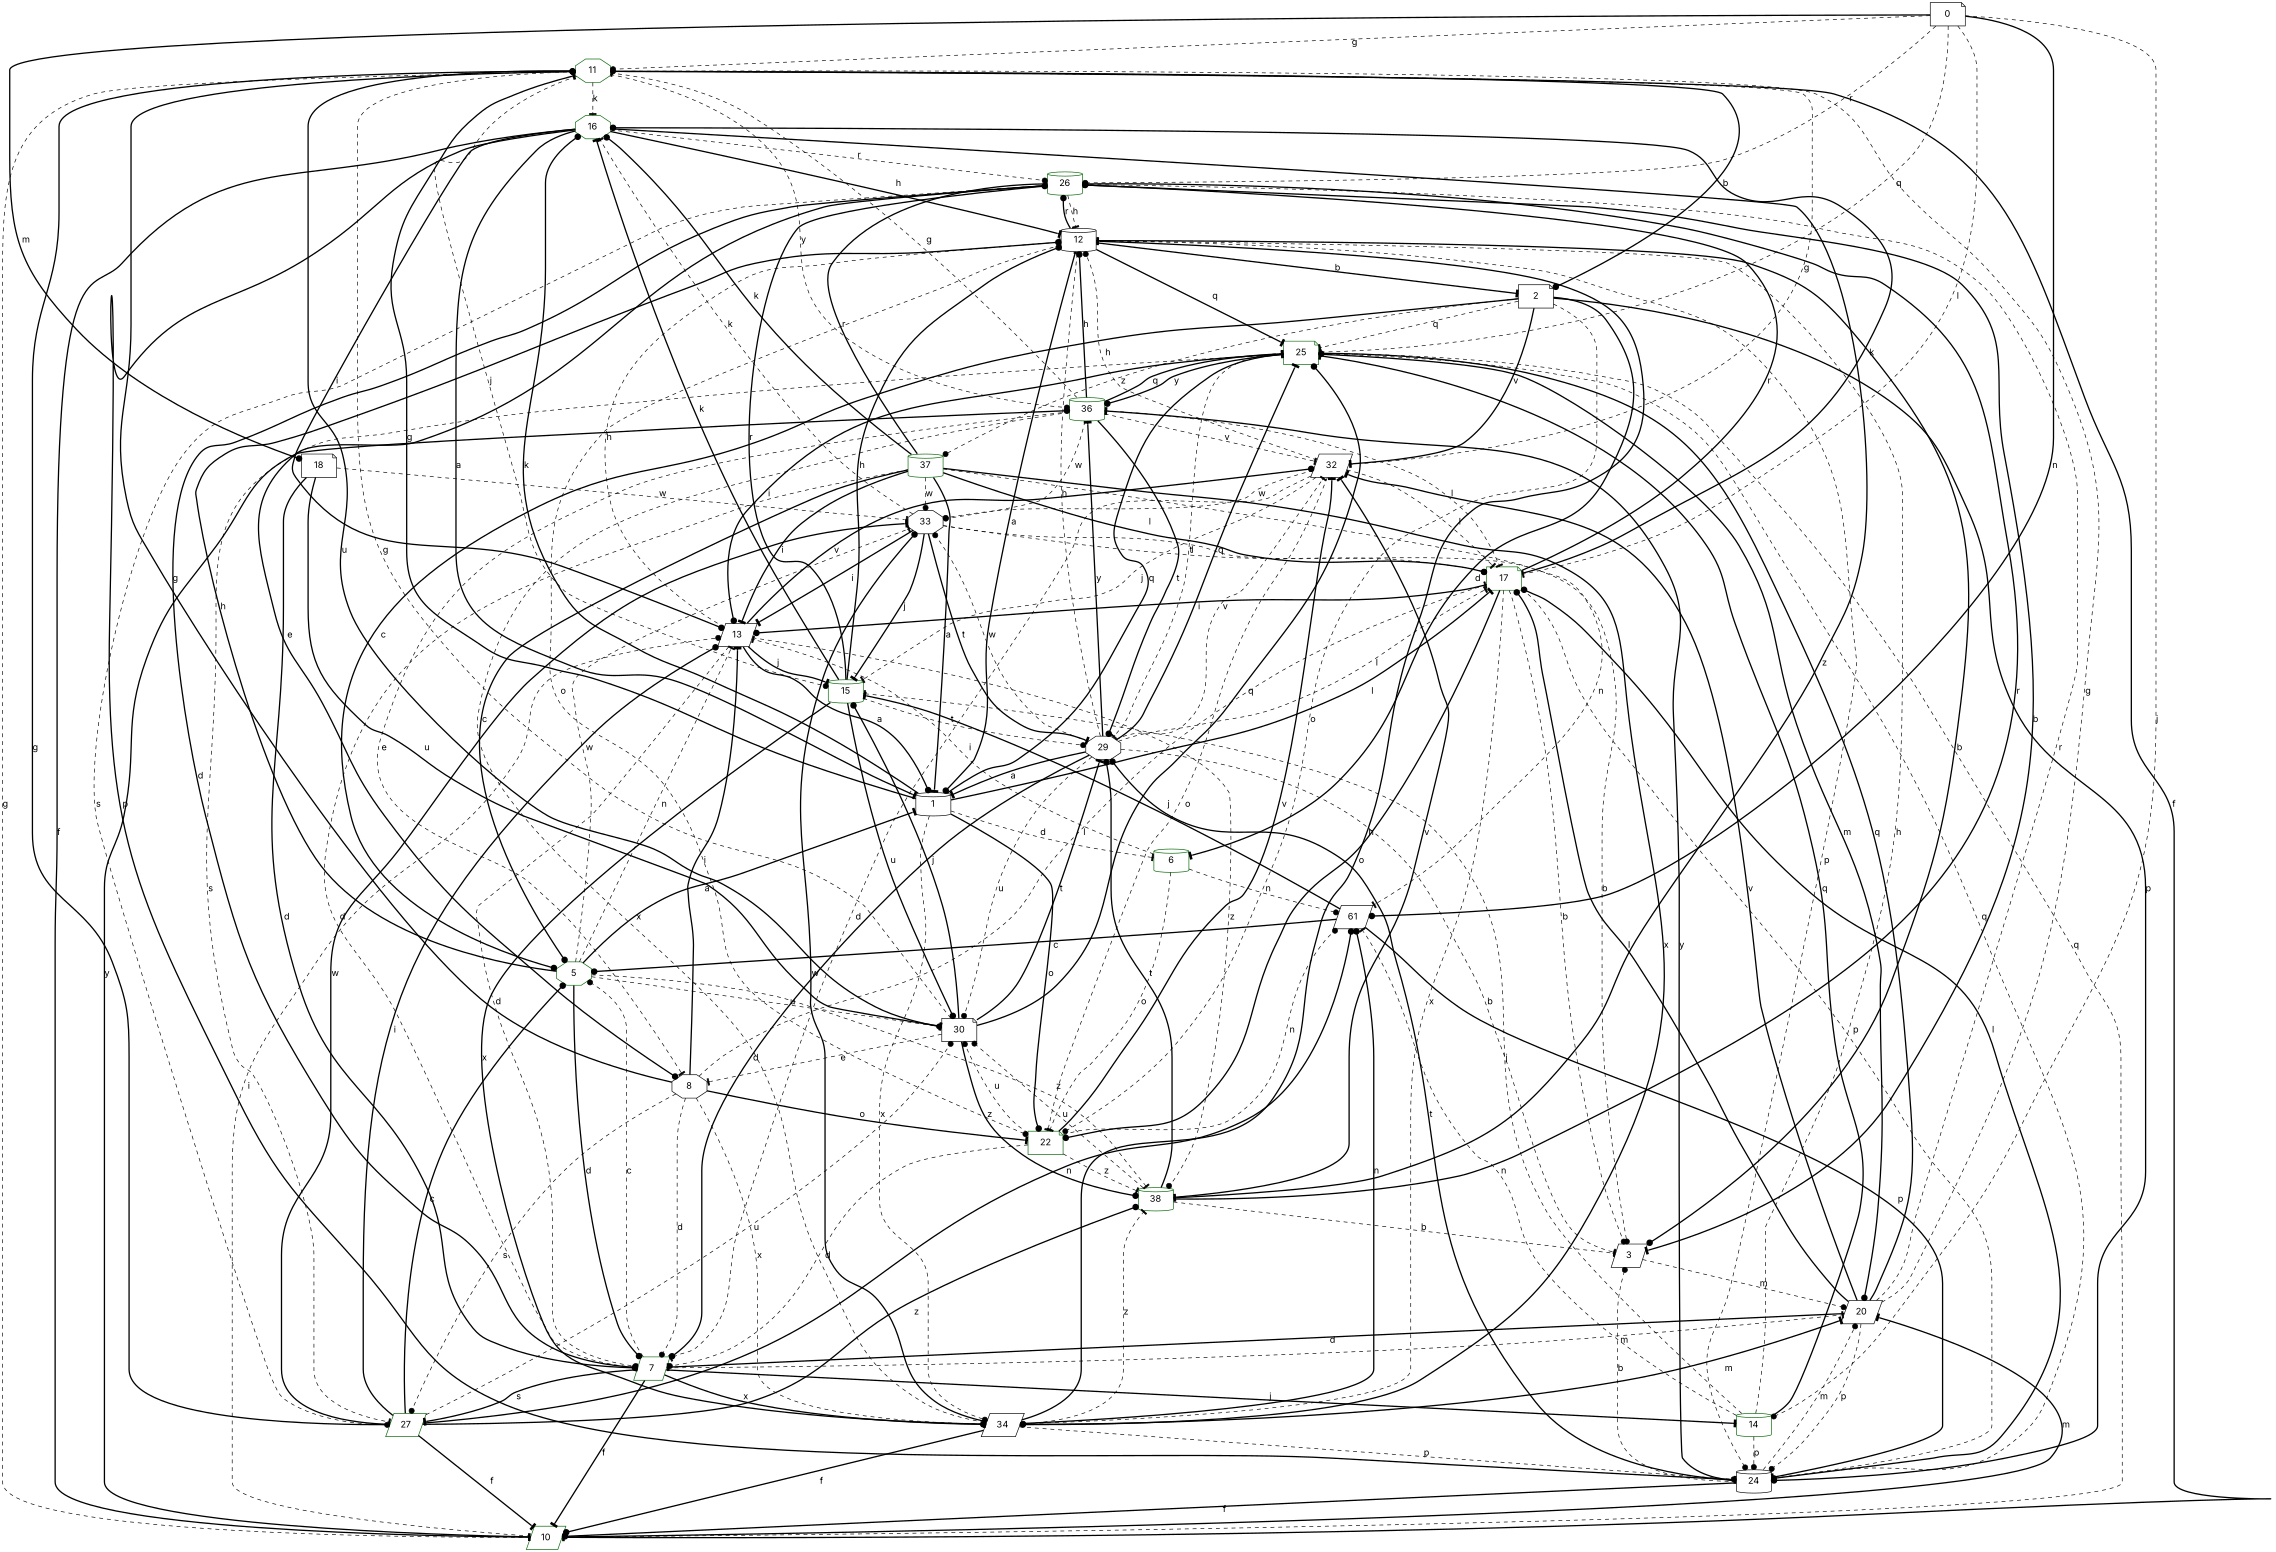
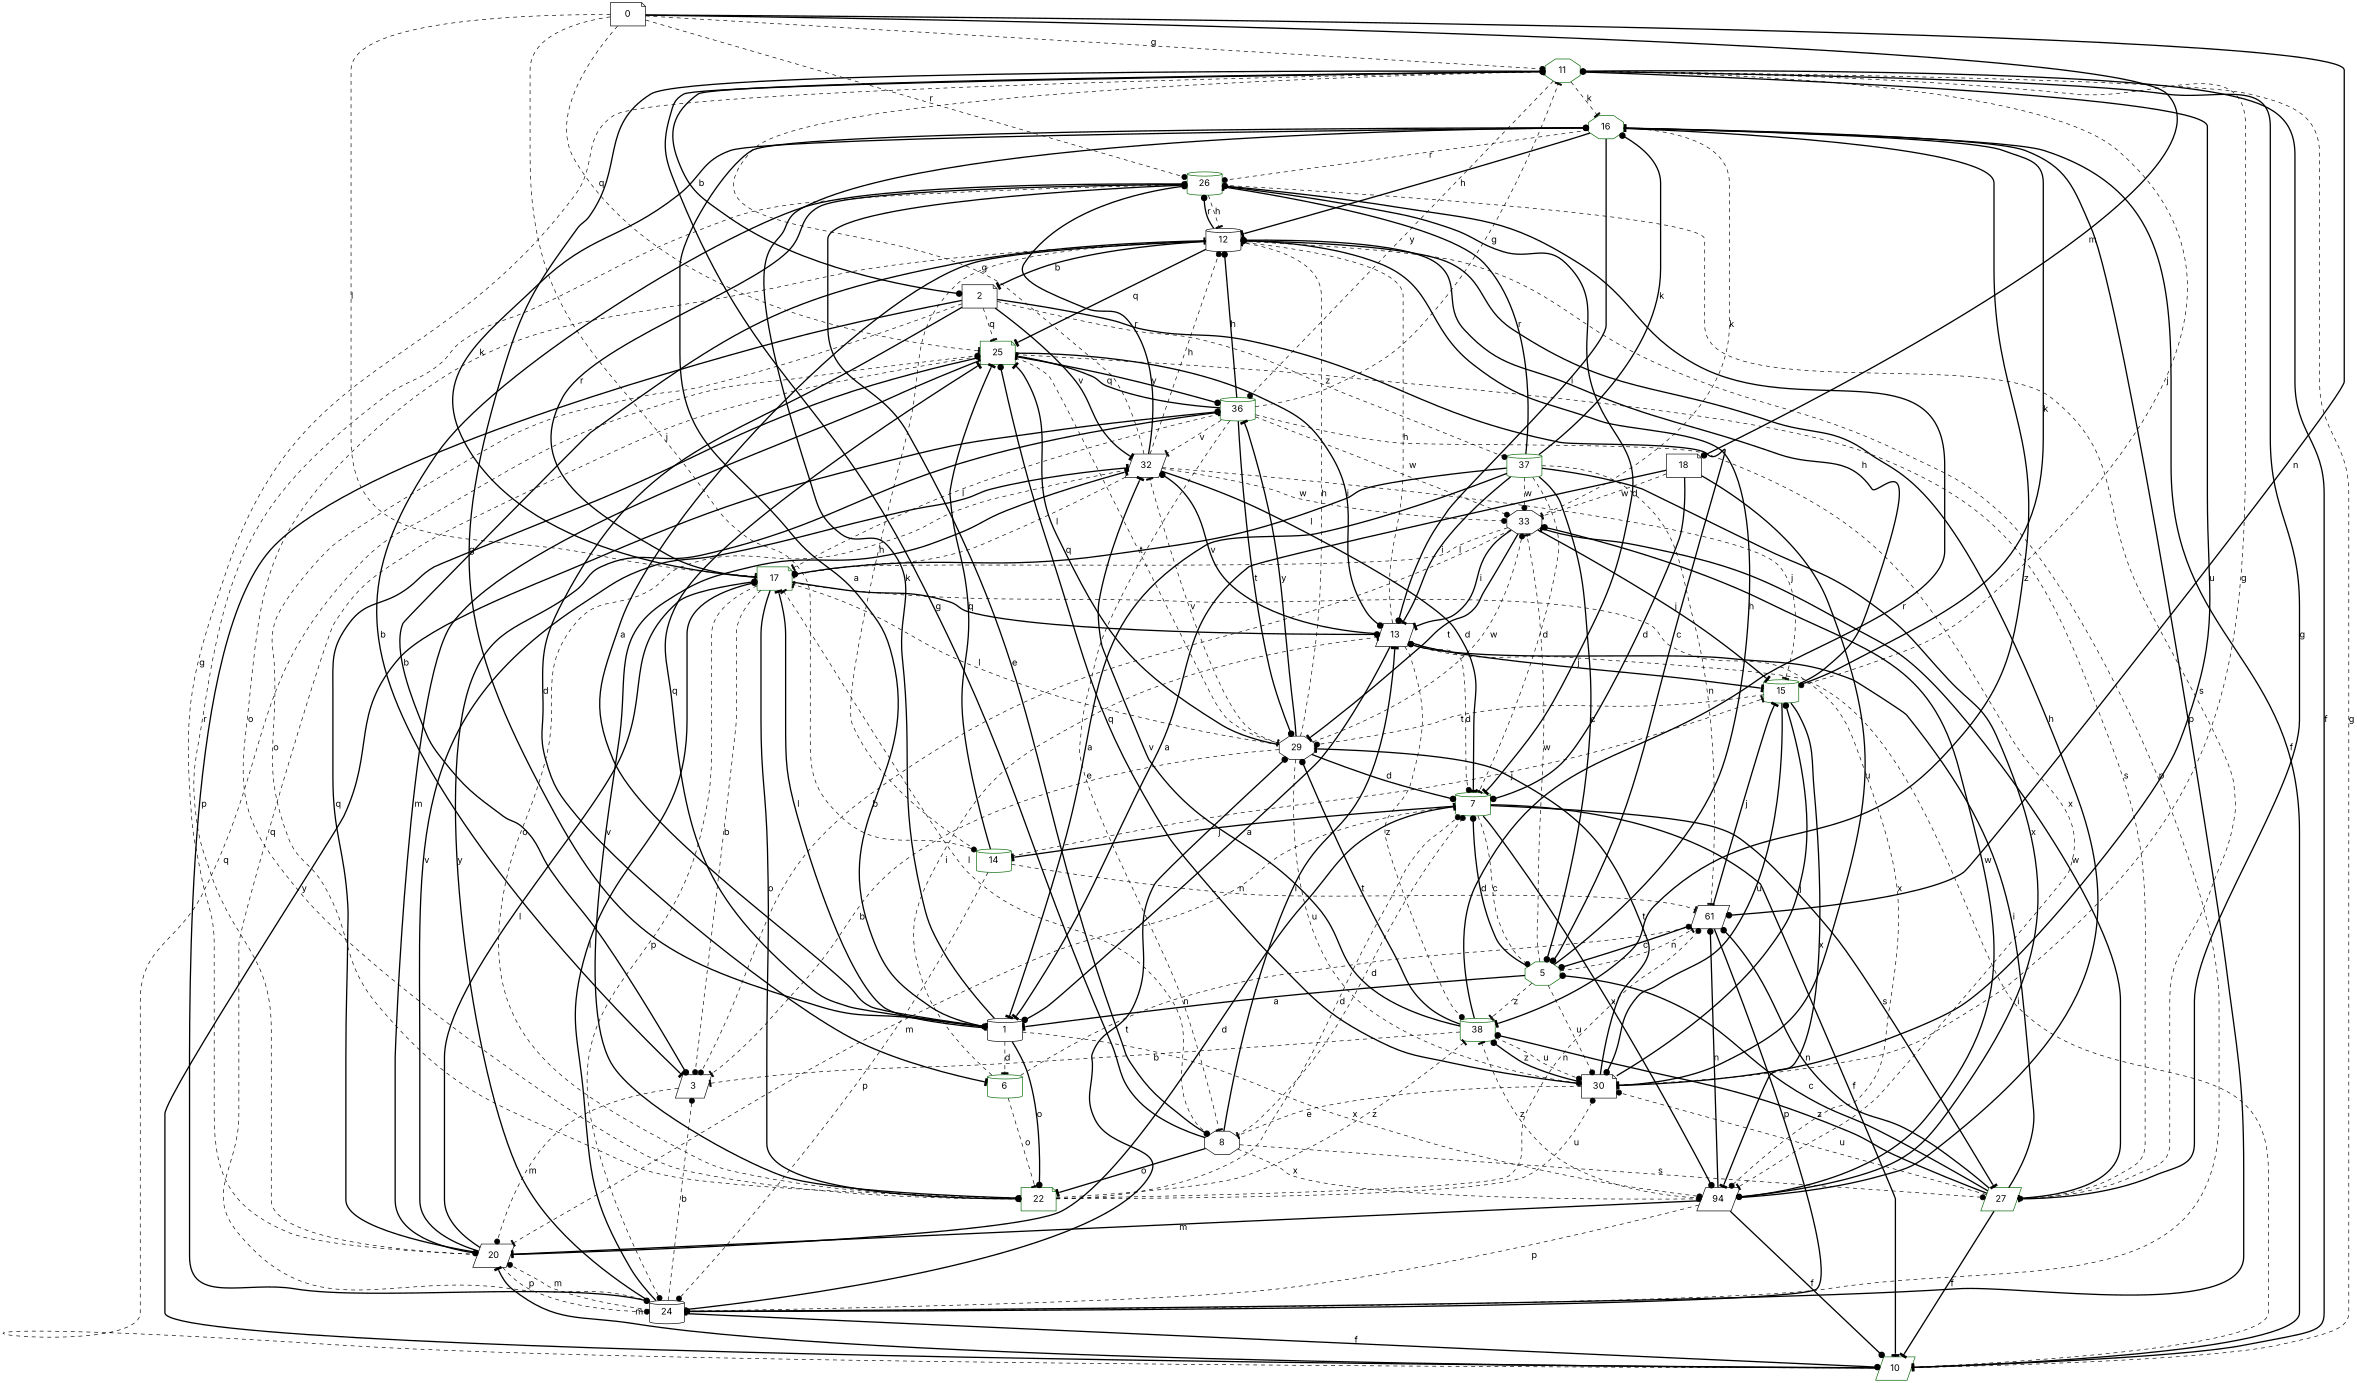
edge "15" -> "26": now "32" -> "26"
edge "29" -> "1": now "18" -> "1"
edge "32" -> "7": style dashed -> bold
edge "5" -> "13": now "5" -> "61"
node "7": shape parallelogram -> cylinder
node "34": label "34" -> "94"
